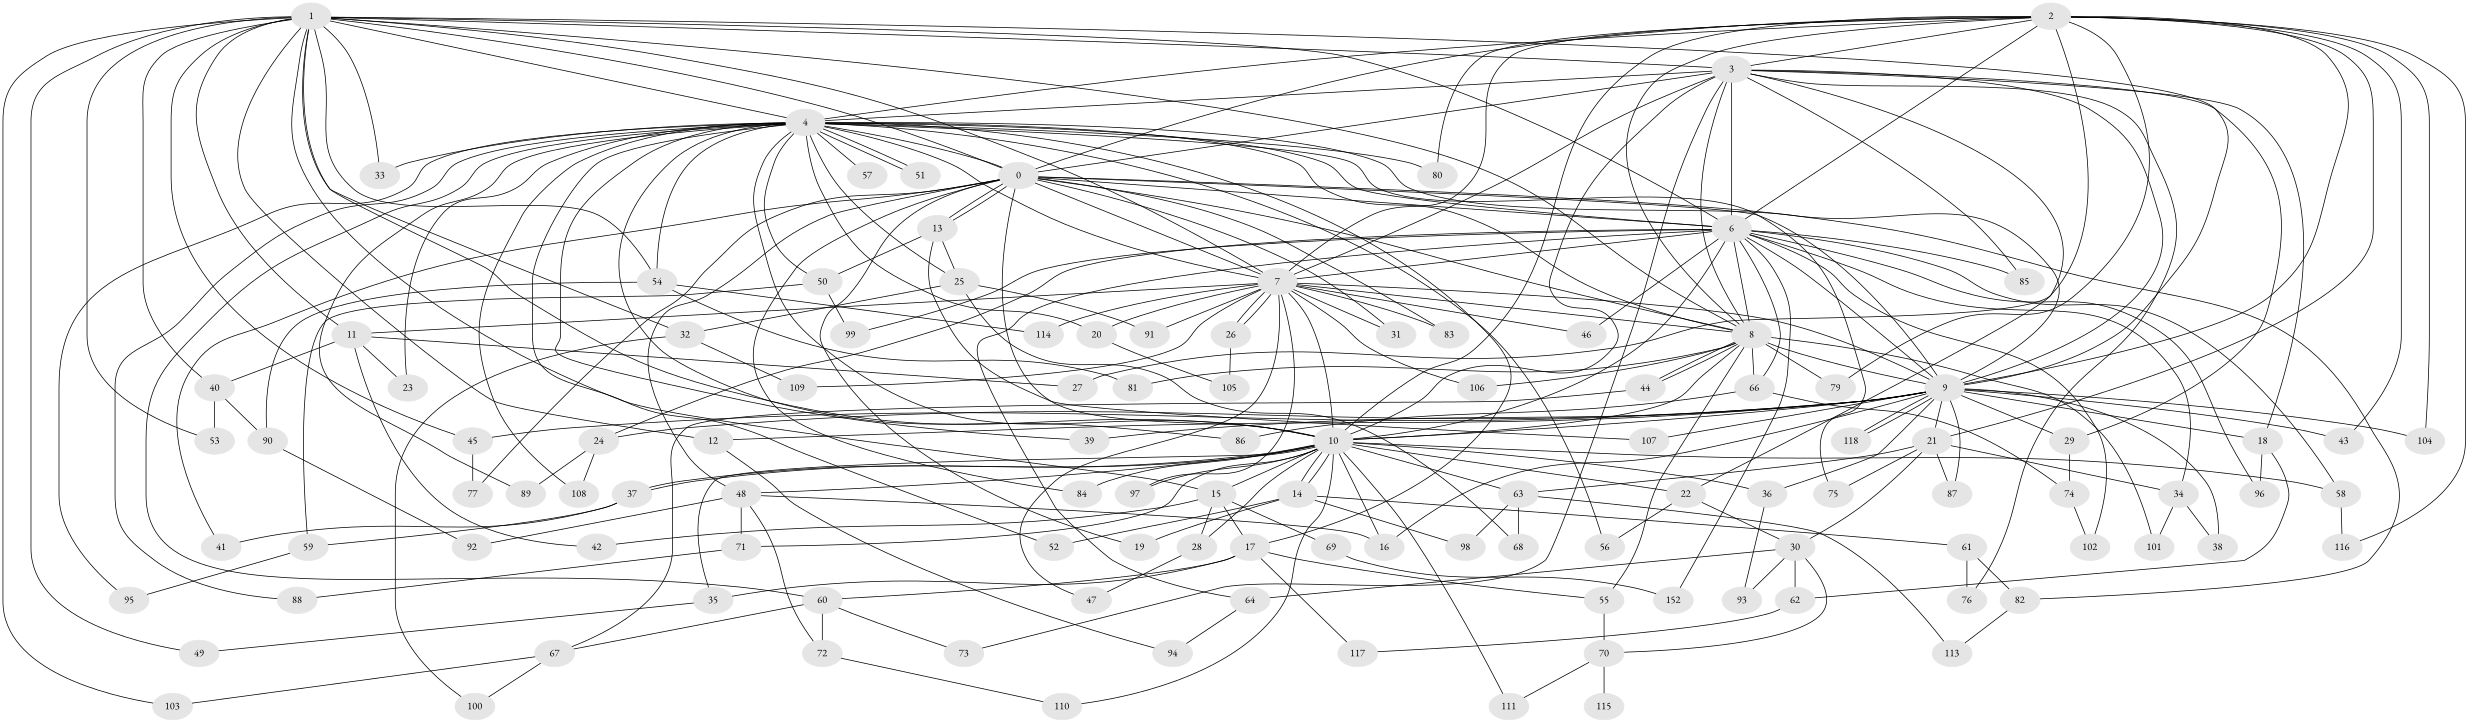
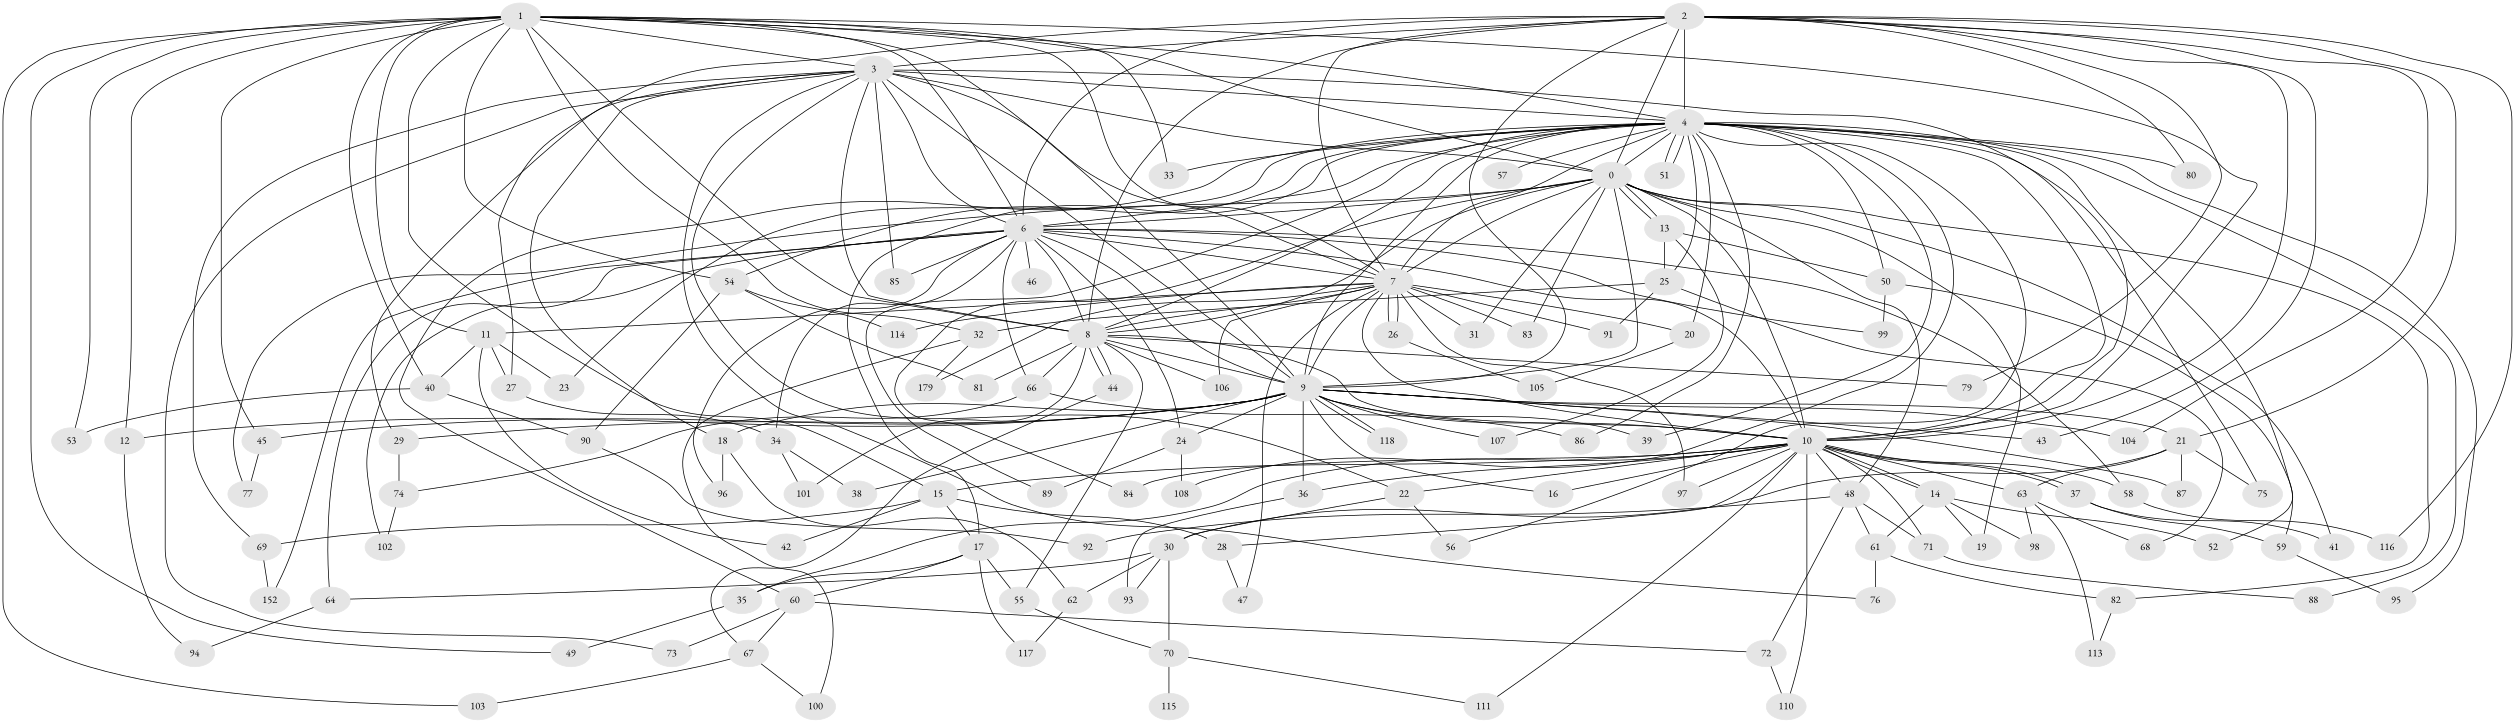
edge "3" -- "69": added
edge "7" -- "46": removed
node "109": label "109" -> "179"
edge "21" -- "34": now "27" -- "34"
edge "48" -- "16": now "48" -- "61"
